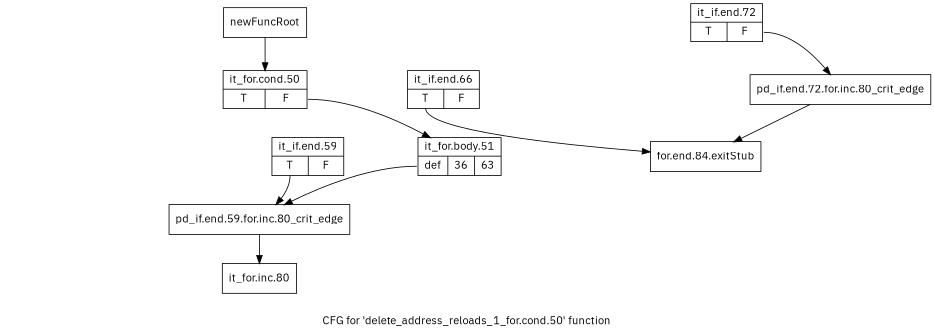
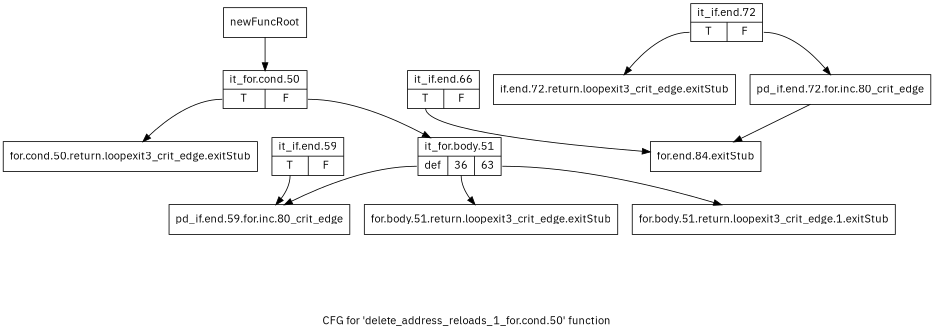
node "if.end.72.return.loopexit3_crit_edge.exitStub": added
node "for.cond.50.return.loopexit3_crit_edge.exitStub": added
node "for.body.51.return.loopexit3_crit_edge.exitStub": added
node "for.body.51.return.loopexit3_crit_edge.1.exitStub": added
node "it_for.inc.80": removed
